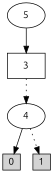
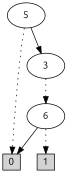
node "3": shape box -> ellipse
edge "5" -> "0": added
node "4": label "4" -> "6"
